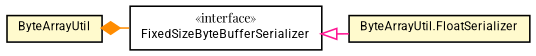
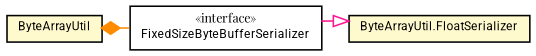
edge "ByteArrayUtil.FloatSerializer" -> "FixedSizeByteBufferSerializer": reversed
